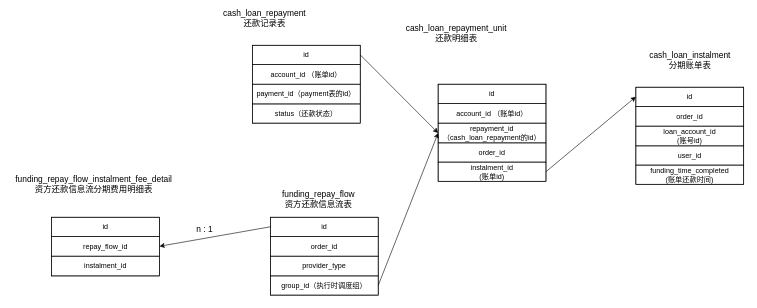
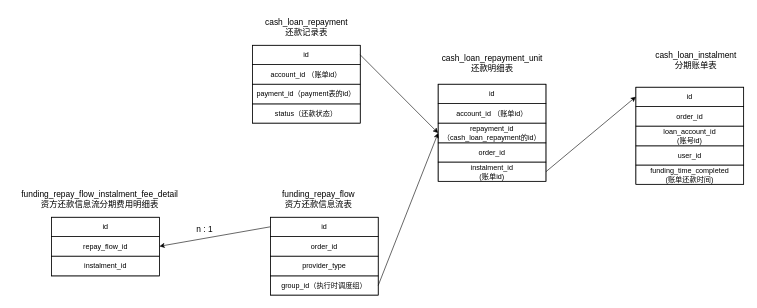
node "cash_loan_repayment 还款记录表": moved (264, 18) -> (306, 27)
node "cash_loan_repayment_unit 还款明细表": moved (456, 33) -> (492, 63)
node "cash_loan_instalment 分期账单表": moved (690, 60) -> (696, 60)
node "funding_repay_flow_instalment_fee_detail 资方还款信息流分期费用明细表": moved (93, 185) -> (99, 200)
